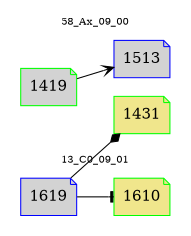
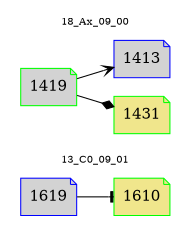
cluster "58_Ax_09_00": label "58_Ax_09_00" -> "18_Ax_09_00"
node "1513": label "1513" -> "1413"
edge "1619" -> "1431": now "1419" -> "1431"
